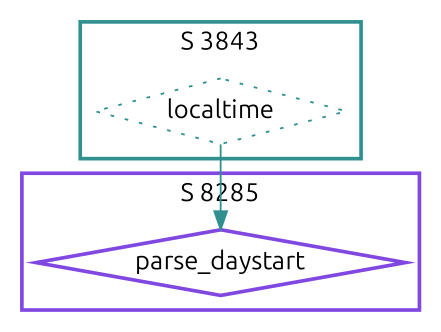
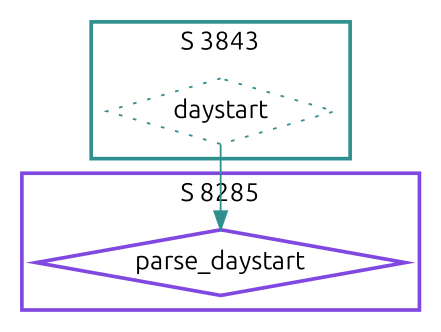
node "localtime": label "localtime" -> "daystart"
